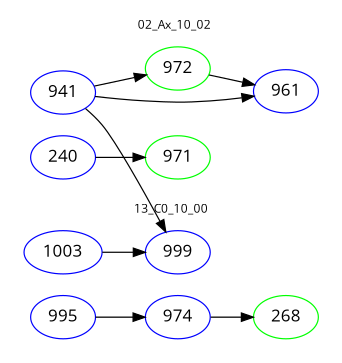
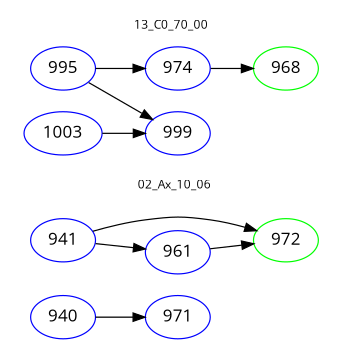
cluster "02_Ax_10_02": label "02_Ax_10_02" -> "02_Ax_10_06"
edge "972" -> "961": reversed
node "240": label "240" -> "940"
node "971": color green -> blue
edge "941" -> "999": now "995" -> "999"
cluster "13_C0_10_00": label "13_C0_10_00" -> "13_C0_70_00"
node "268": label "268" -> "968"
